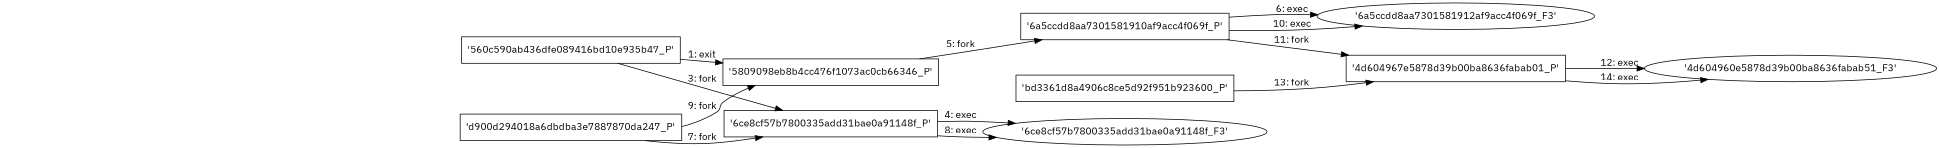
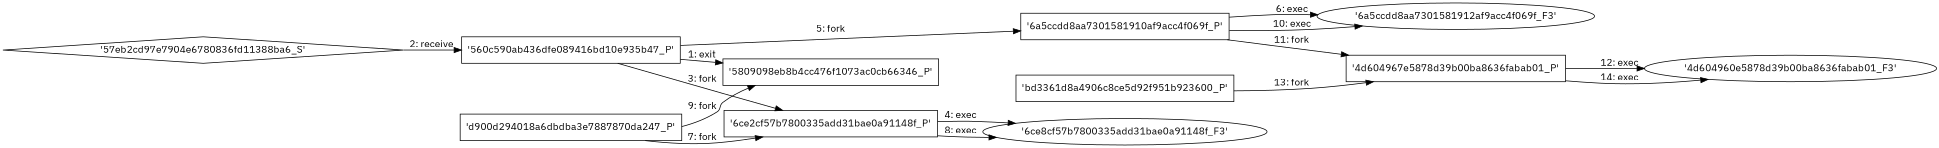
node "'57eb2cd97e7904e6780836fd11388ba6_S'": added
edge "'5809098eb8b4cc476f1073ac0cb66346_P'" -> "'6a5ccdd8aa7301581910af9acc4f069f_P'": now "'560c590ab436dfe089416bd10e935b47_P'" -> "'6a5ccdd8aa7301581910af9acc4f069f_P'"
node "'4d604960e5878d39b00ba8636fabab51_F3'": label "'4d604960e5878d39b00ba8636fabab51_F3'" -> "'4d604960e5878d39b00ba8636fabab01_F3'"
node "'6ce8cf57b7800335add31bae0a91148f_P'": label "'6ce8cf57b7800335add31bae0a91148f_P'" -> "'6ce2cf57b7800335add31bae0a91148f_P'"
